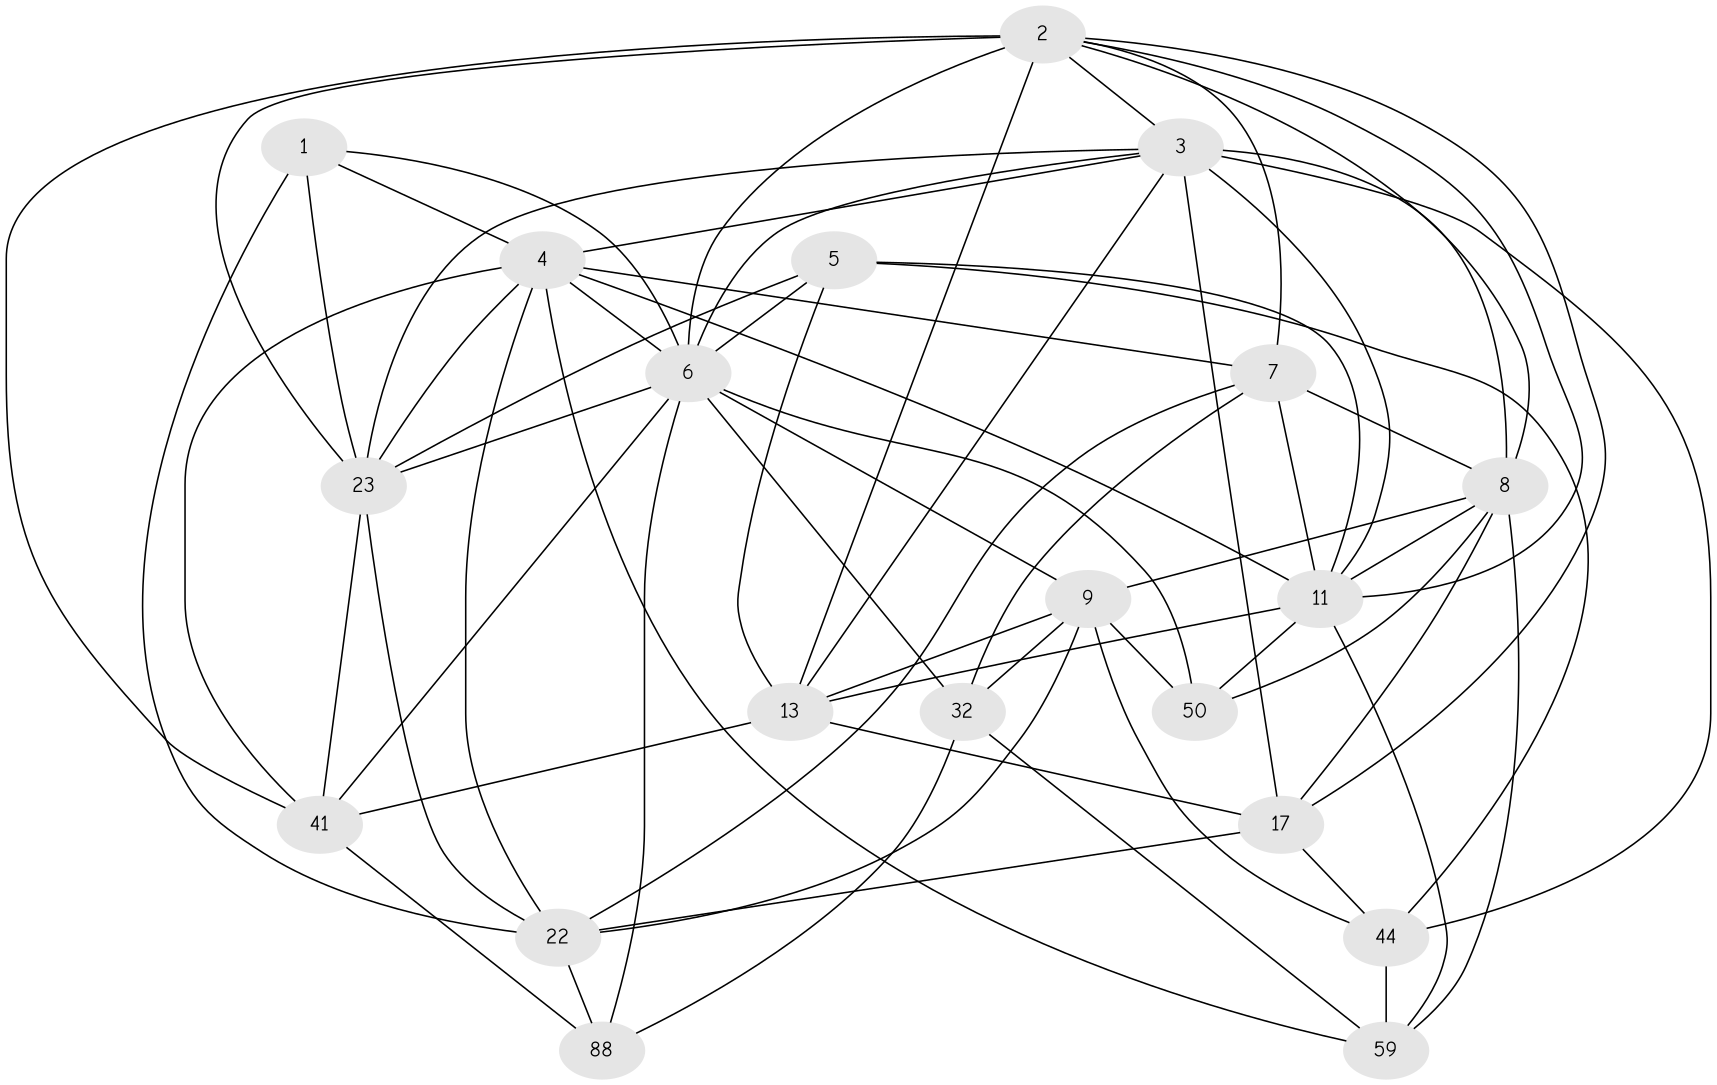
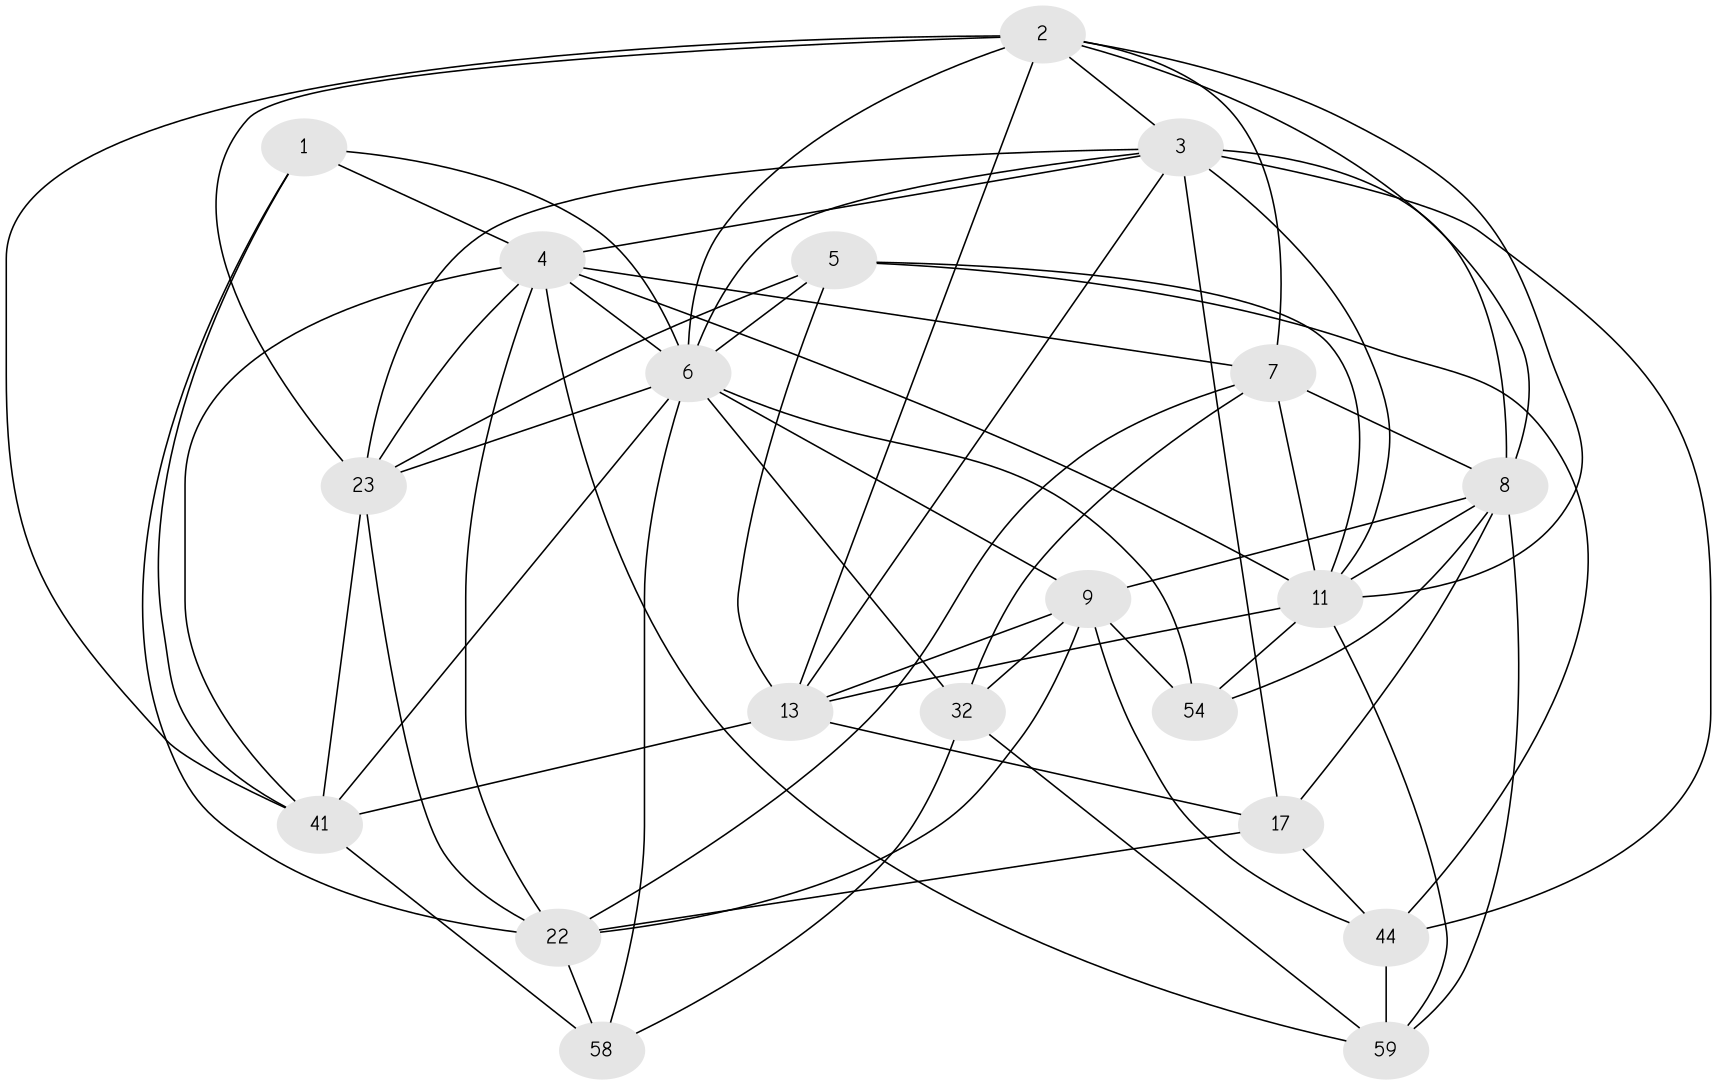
edge "1" -- "23": now "1" -- "41"
edge "2" -- "17": removed
node "50": label "50" -> "54"
node "88": label "88" -> "58"
